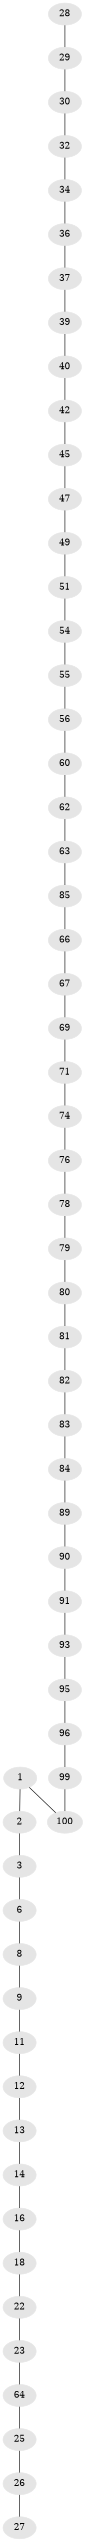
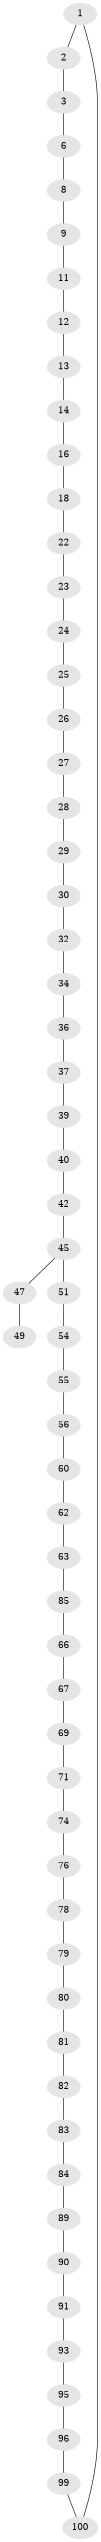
edge "49" -- "51": now "45" -- "51"
edge "27" -- "28": added
node "64": label "64" -> "24"
